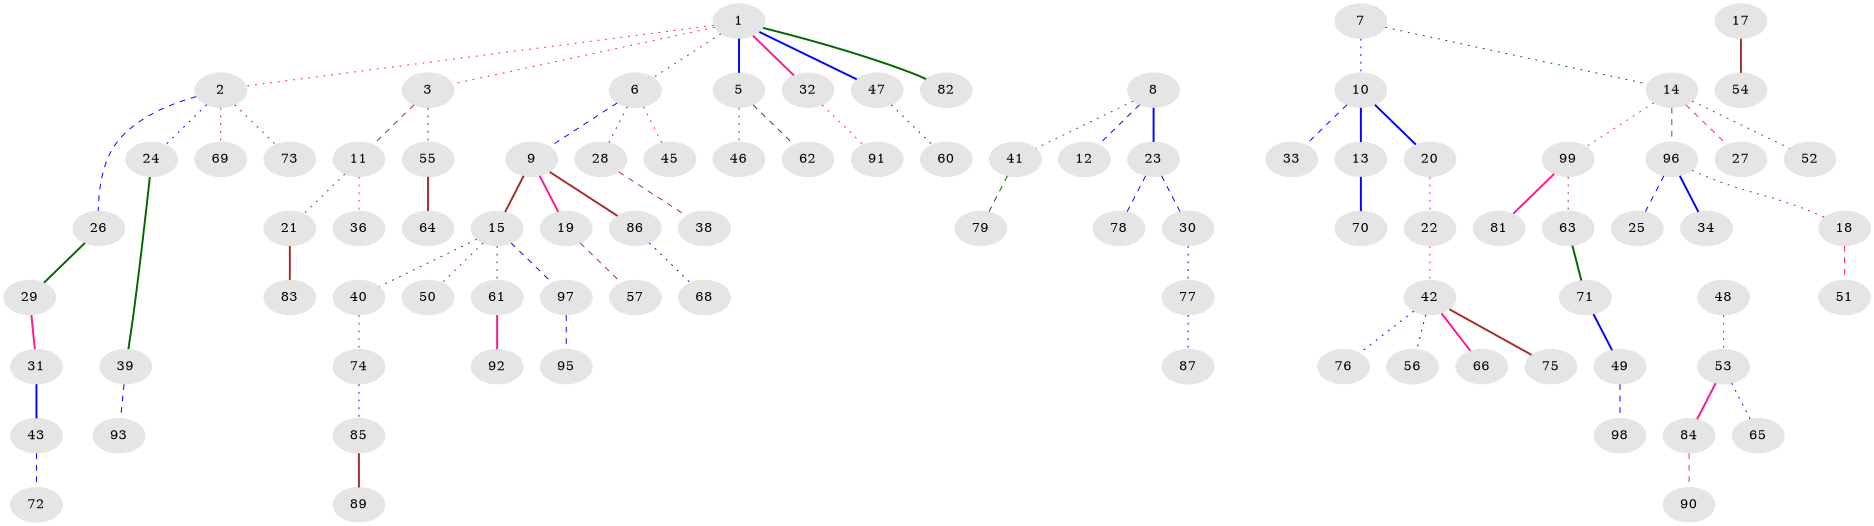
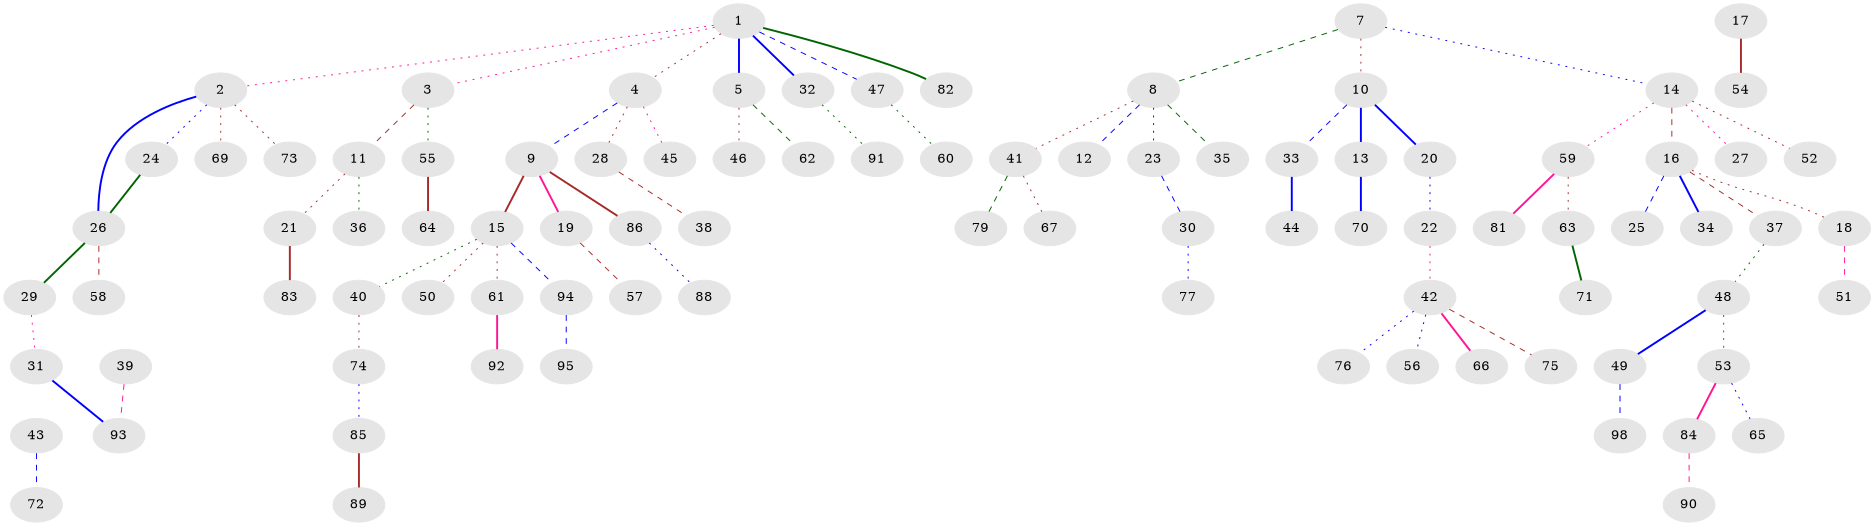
edge "1" -- "32": color deeppink -> blue
edge "1" -- "47": style bold -> dashed
edge "7" -- "8": added
edge "7" -- "10": color blue -> brown
edge "7" -- "14": color darkgreen -> blue
node "6": label "6" -> "4"
edge "32" -- "91": color deeppink -> darkgreen
edge "8" -- "23": style bold -> dotted
edge "14" -- "27": style dashed -> dotted
edge "2" -- "26": style dashed -> bold
node "35": added
node "99": label "99" -> "59"
node "96": label "96" -> "16"
edge "11" -- "36": color deeppink -> darkgreen
edge "20" -- "22": color deeppink -> blue
node "67": added
node "78": removed
node "44": added
node "37": added
edge "24" -- "39": now "24" -- "26"
edge "15" -- "61": color darkgreen -> brown
node "58": added
node "97": label "97" -> "94"
node "68": label "68" -> "88"
edge "29" -- "31": style bold -> dotted
edge "42" -- "75": style bold -> dashed
edge "71" -- "49": now "48" -- "49"
node "87": removed
edge "31" -- "43": now "31" -- "93"
edge "39" -- "93": color blue -> deeppink
